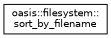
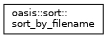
node "oasis::filesystem:: sort_by_filename": label "oasis::filesystem:: sort_by_filename" -> "oasis::sort:: sort_by_filename"
